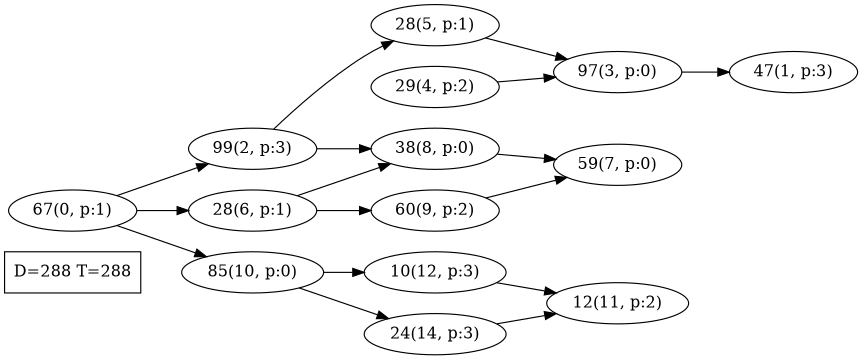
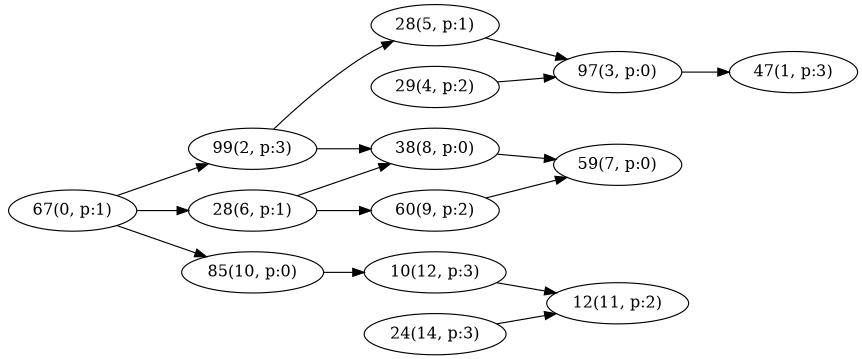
node "D=288 T=288": removed
edge "85(10, p:0)" -> "24(14, p:3)": removed
